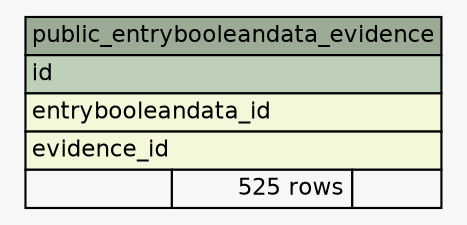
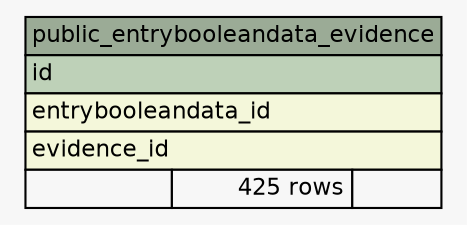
node "public_entrybooleandata_evidence": text "525 rows" -> "425 rows"
